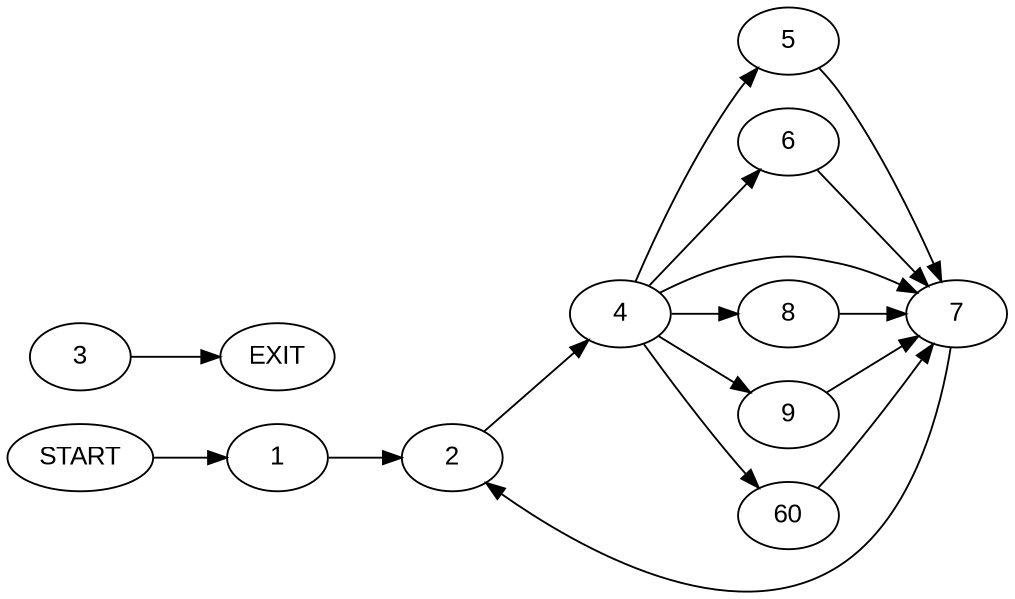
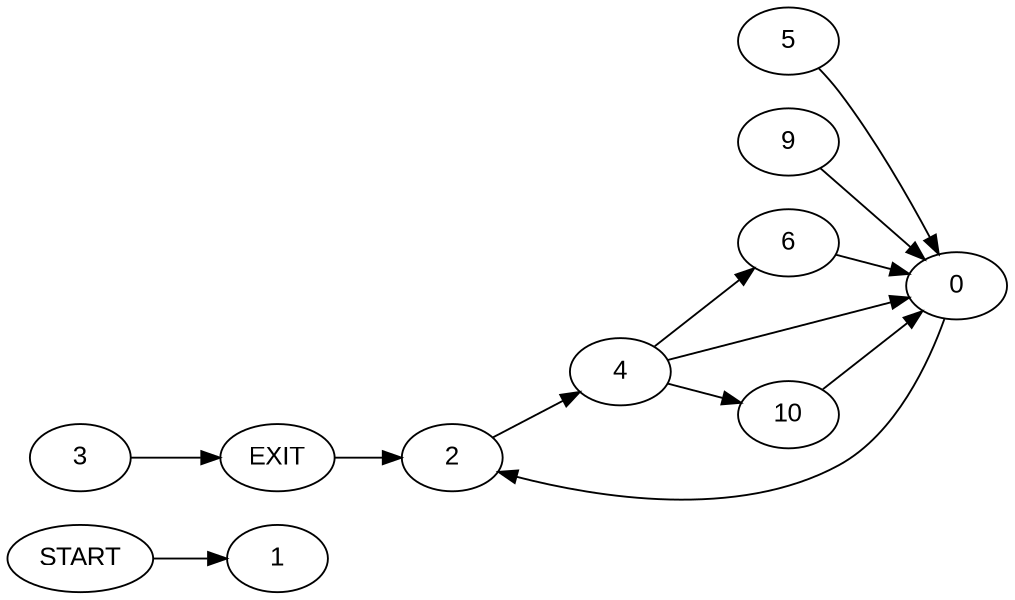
edge "4" -> "5": removed
node "8": removed
node "7": label "7" -> "0"
edge "4" -> "9": removed
edge "1" -> "2": now "EXIT" -> "2"
node "60": label "60" -> "10"
